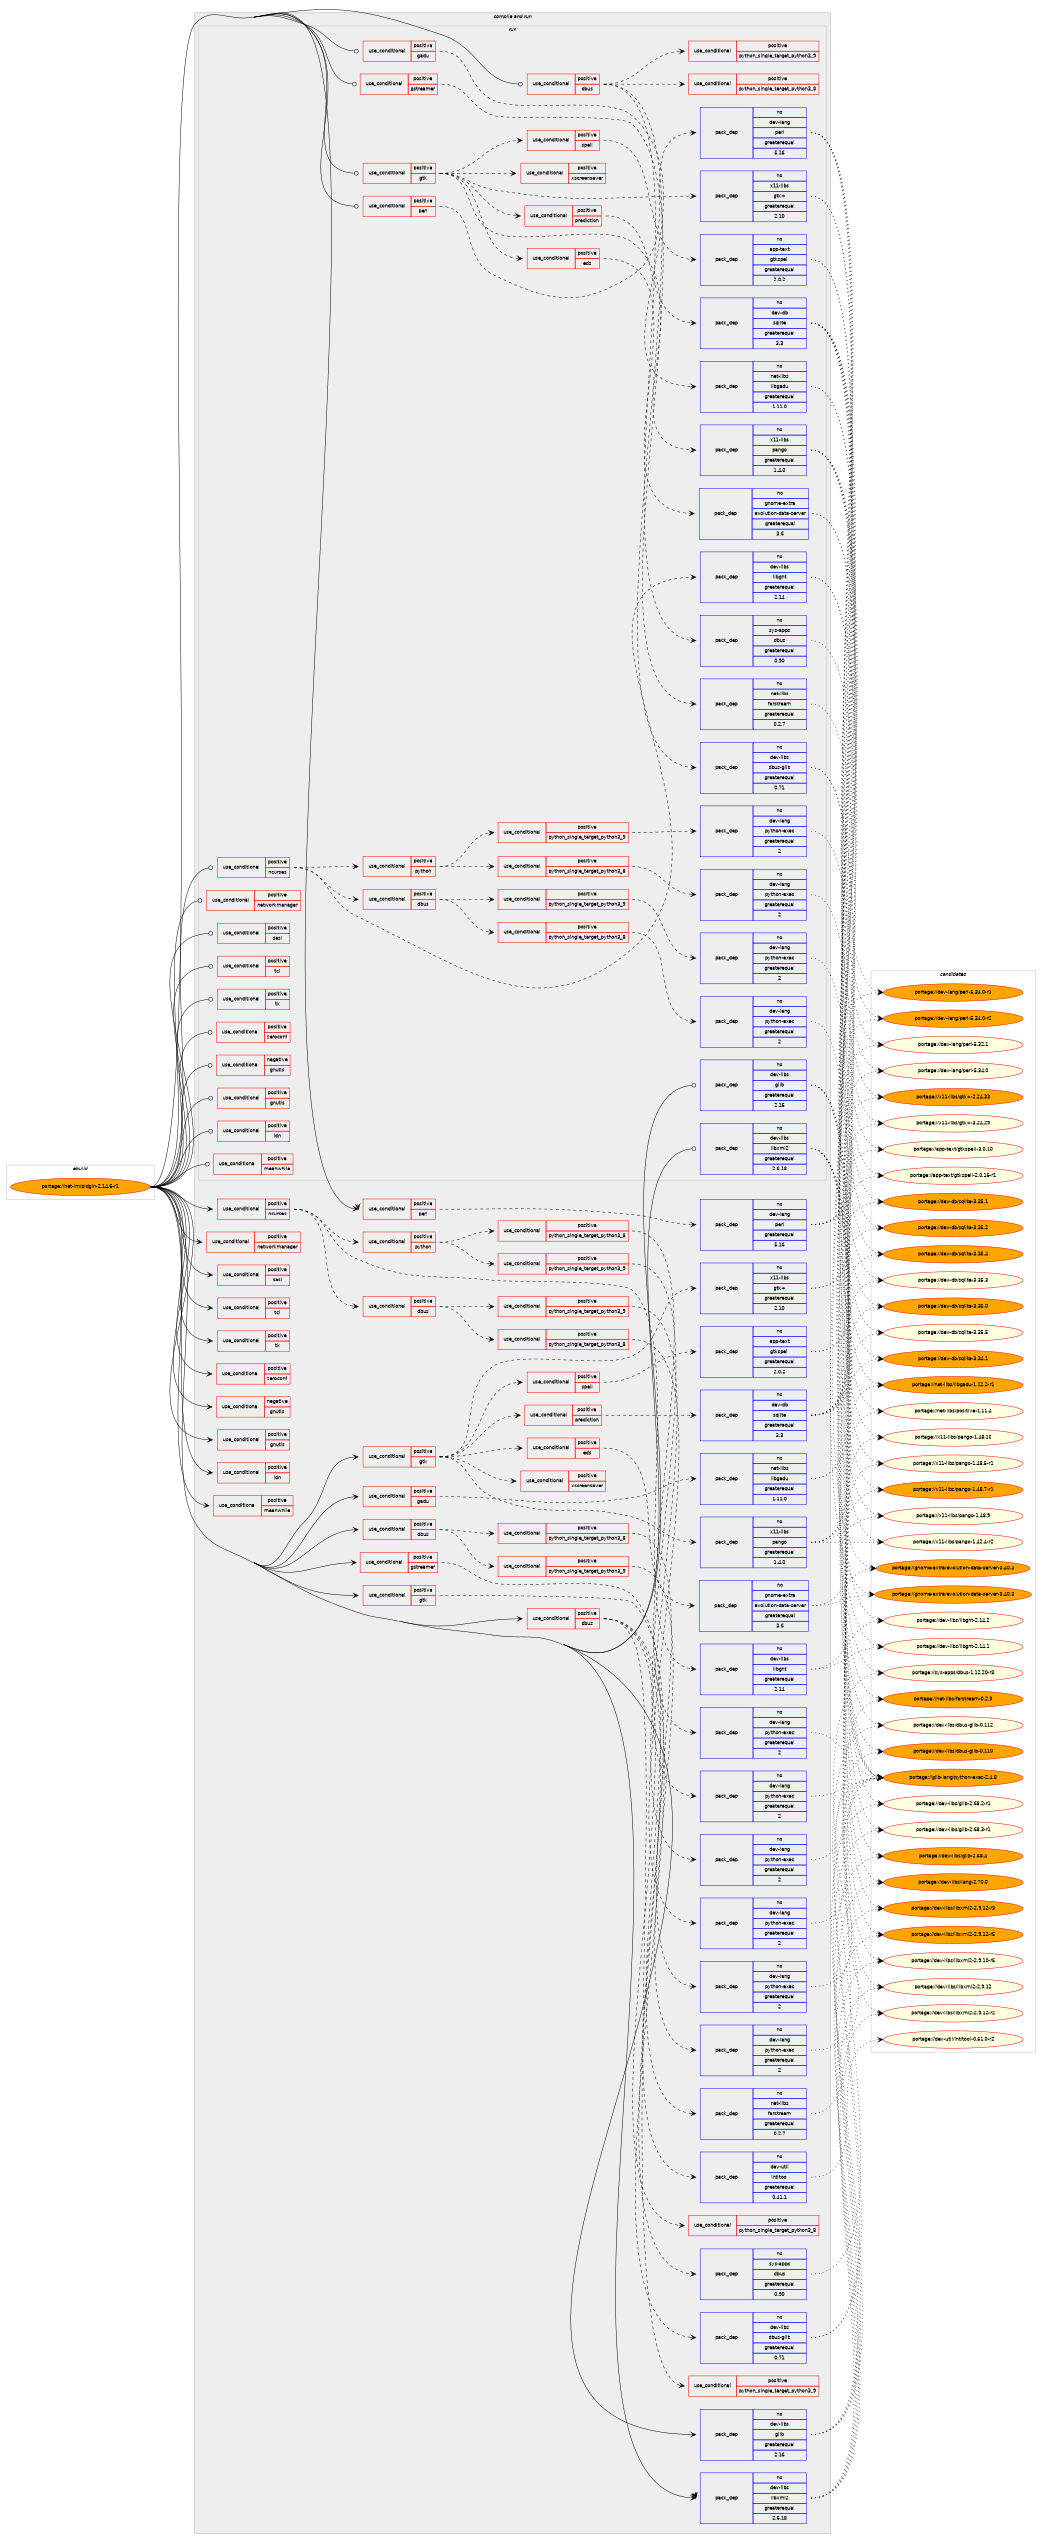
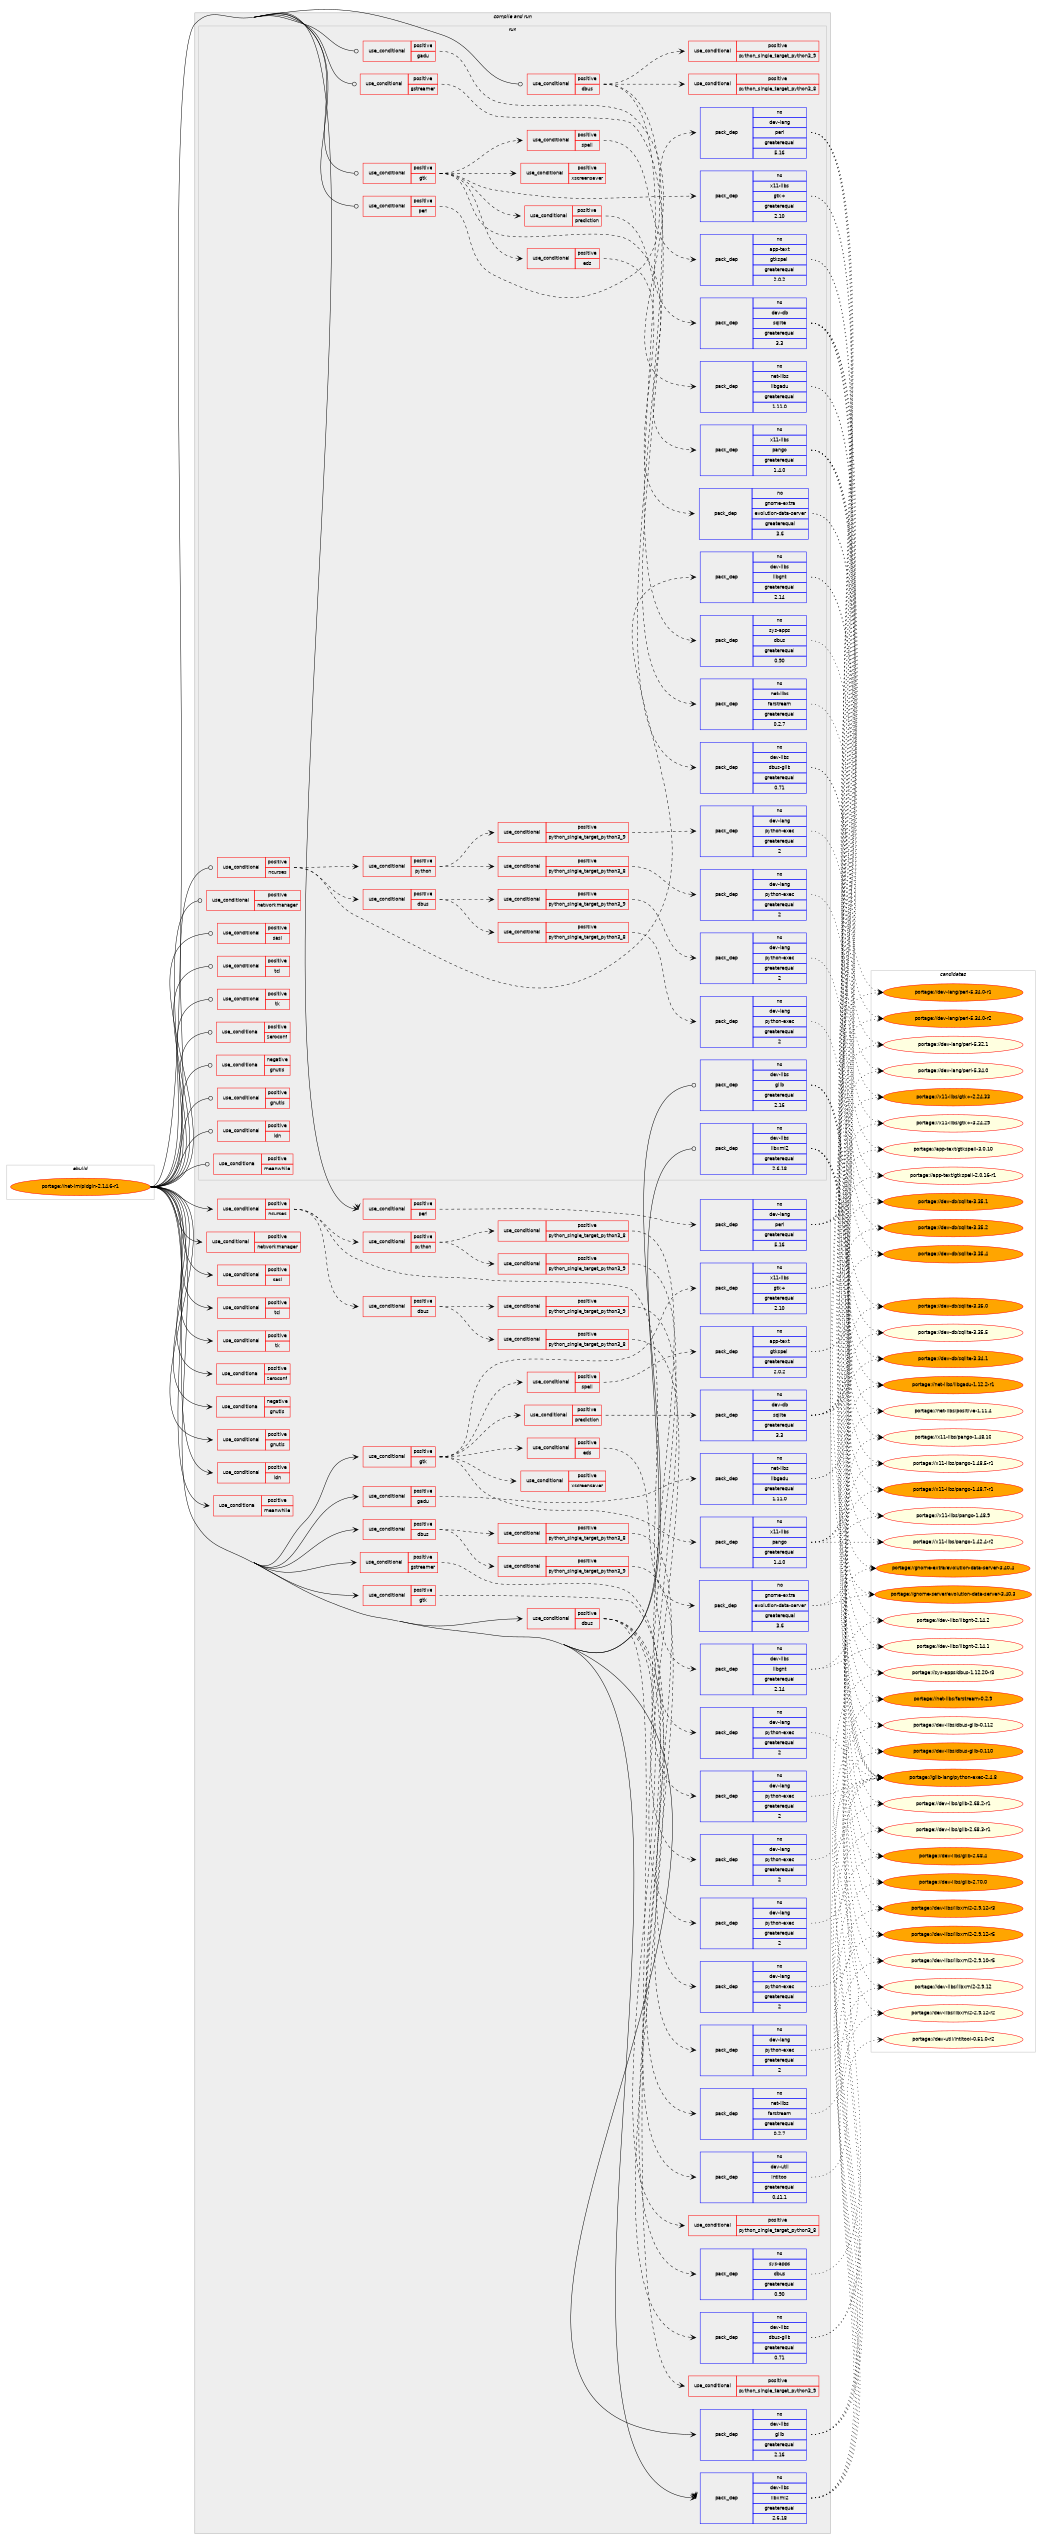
node "portage://dev-db/sqlite-3.35.3": removed
node "portage://gnome-extra/evolution-data-server-3.40.3": label "portage://gnome-extra/evolution-data-server-3.40.3" -> "portage://gnome-server/evolution-data-server-3.40.3"
node "portage://dev-libs/lang-2.70.0": label "portage://dev-libs/lang-2.70.0" -> "portage://dev-libs/glib-2.70.0"
